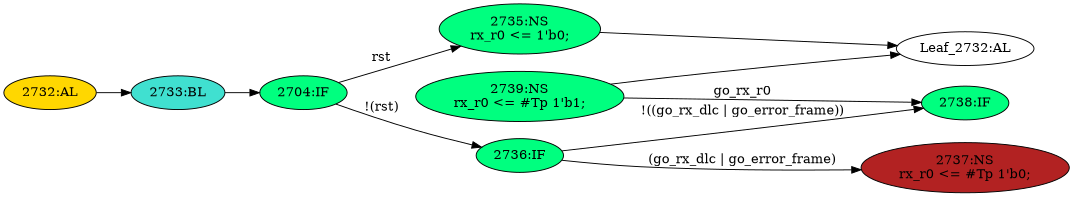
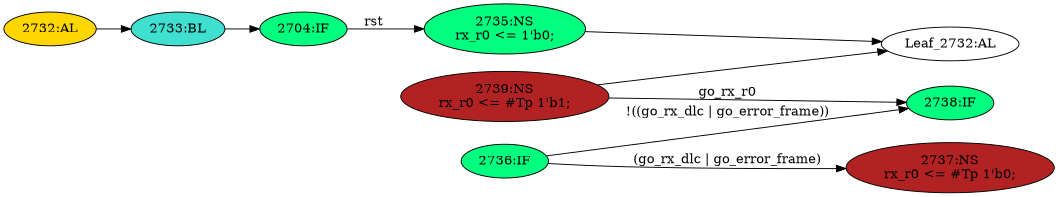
node "2739:NS rx_r0 <= #Tp 1'b1;": fillcolor springgreen -> firebrick
edge "2704:IF" -> "2736:IF": removed, label "!(rst)"
